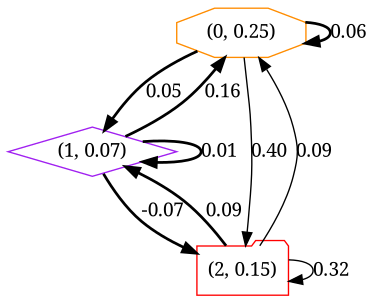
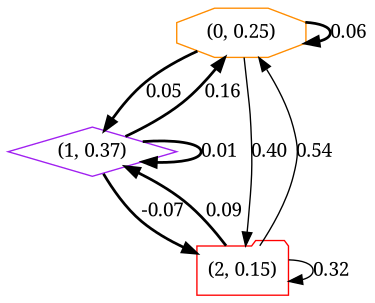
node "(1, 0.07)": label "(1, 0.07)" -> "(1, 0.37)"
edge "(2, 0.15)" -> "(0, 0.25)": label "0.09" -> "0.54"
